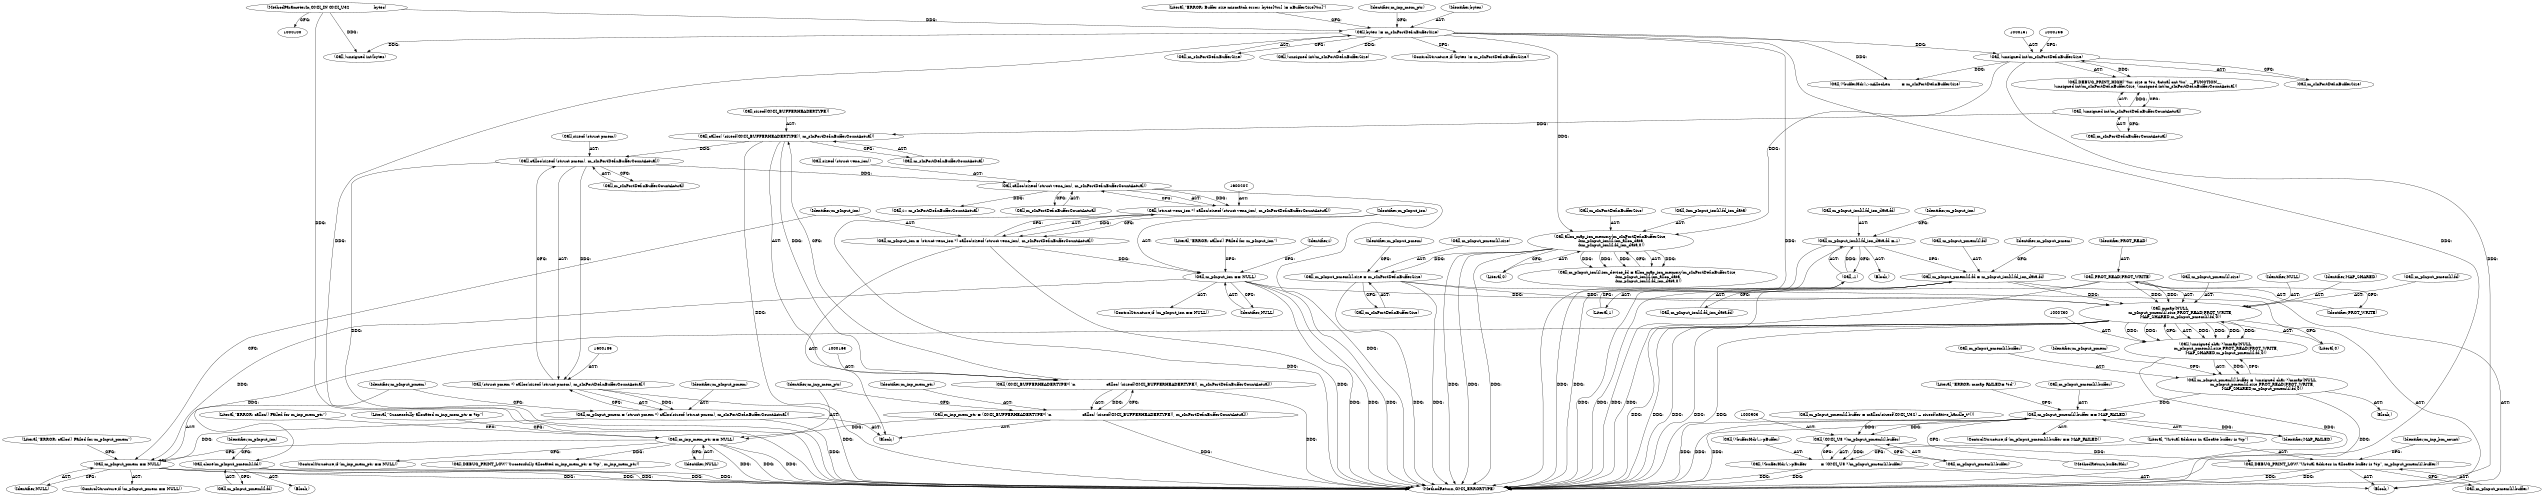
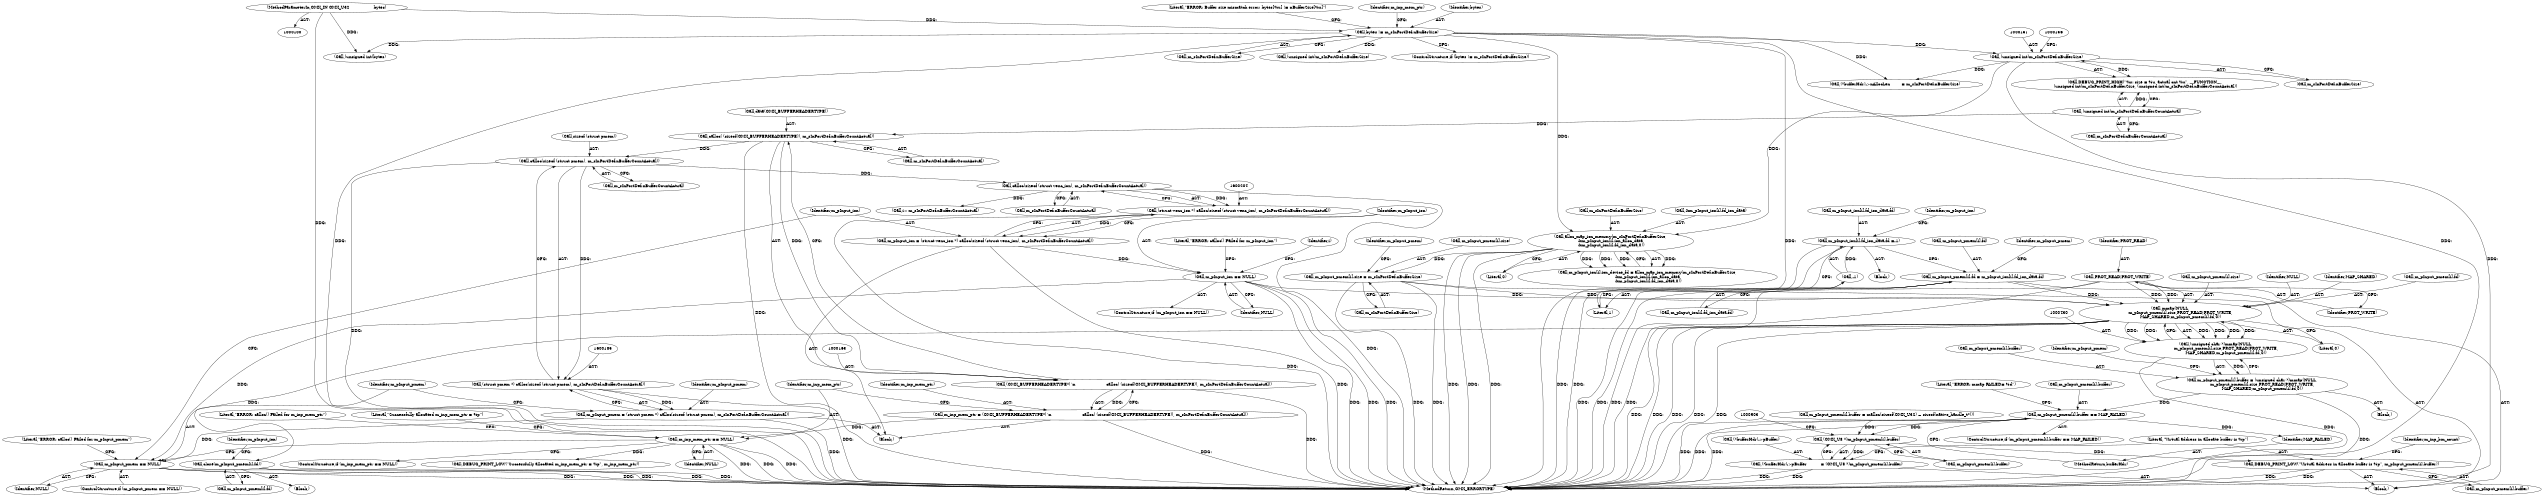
edge "(MethodParameterIn,OMX_IN OMX_U32                   bytes)" -> "1000100": label "CFG: " -> "AST: "
node "(Call,sizeof(OMX_BUFFERHEADERTYPE))": label "(Call,sizeof(OMX_BUFFERHEADERTYPE))" -> "(Call,data(OMX_BUFFERHEADERTYPE))"
node "(Call,sizeof (struct venc_ion))": removed
edge "(Call,m_pInput_ion[i].fd_ion_data.fd =-1)" -> "(Call,-1)": now "(Call,m_pInput_ion[i].fd_ion_data.fd =-1)" -> "(Literal,1)"
edge "1000503" -> "(Call,(OMX_U8 *)m_pInput_pmem[i].buffer)": label "AST: " -> "CFG: "
edge "(Identifier,MAP_FAILED)" -> "(Call,m_pInput_pmem[i].buffer == MAP_FAILED)": now "(Identifier,MAP_FAILED)" -> "(MethodReturn,bufferHdr)"
edge "(Call,m_pInput_pmem == NULL)" -> "(ControlStructure,if (m_pInput_pmem == NULL))": reversed
